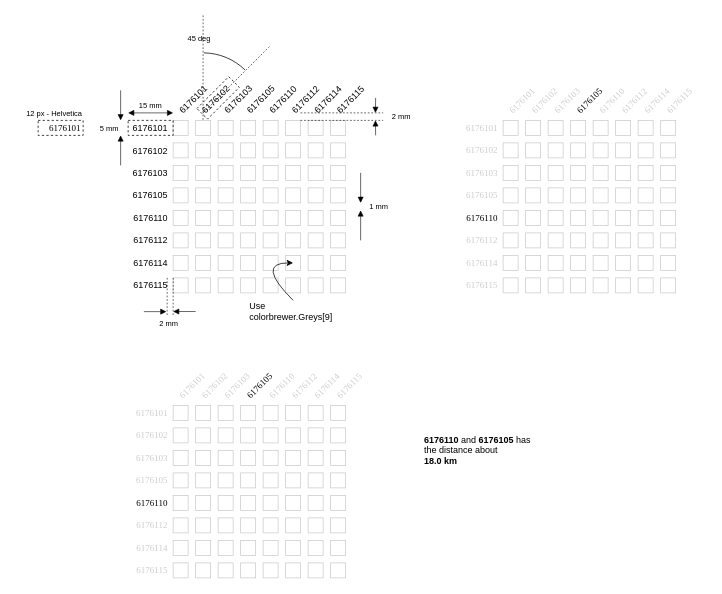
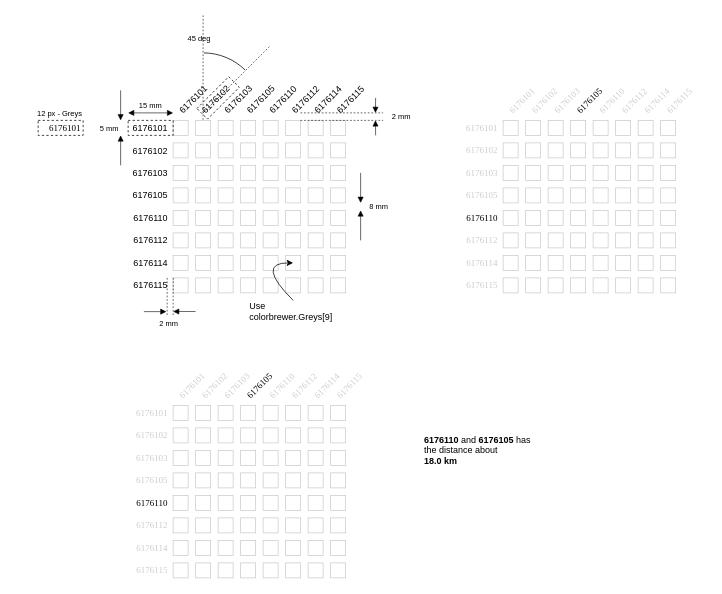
node "12 px - Helvetica": label "12 px - Helvetica" -> "12 px - Greys"
node "1 mm": label "1 mm" -> "8 mm"
